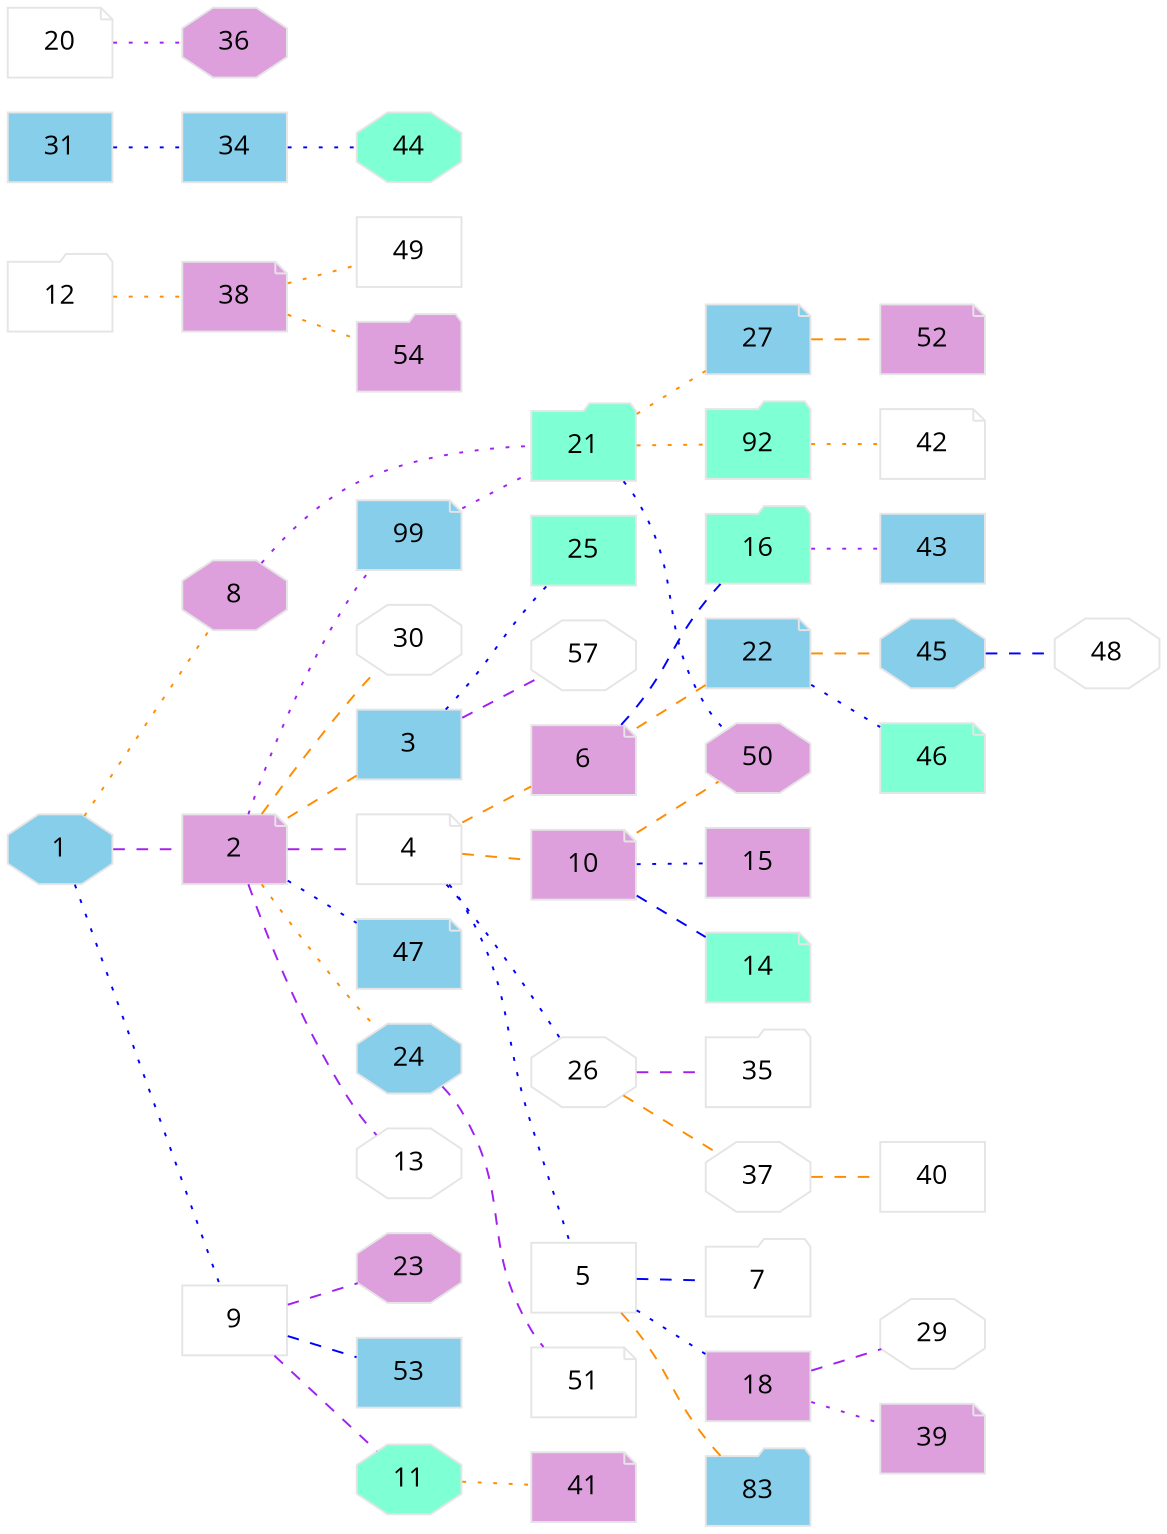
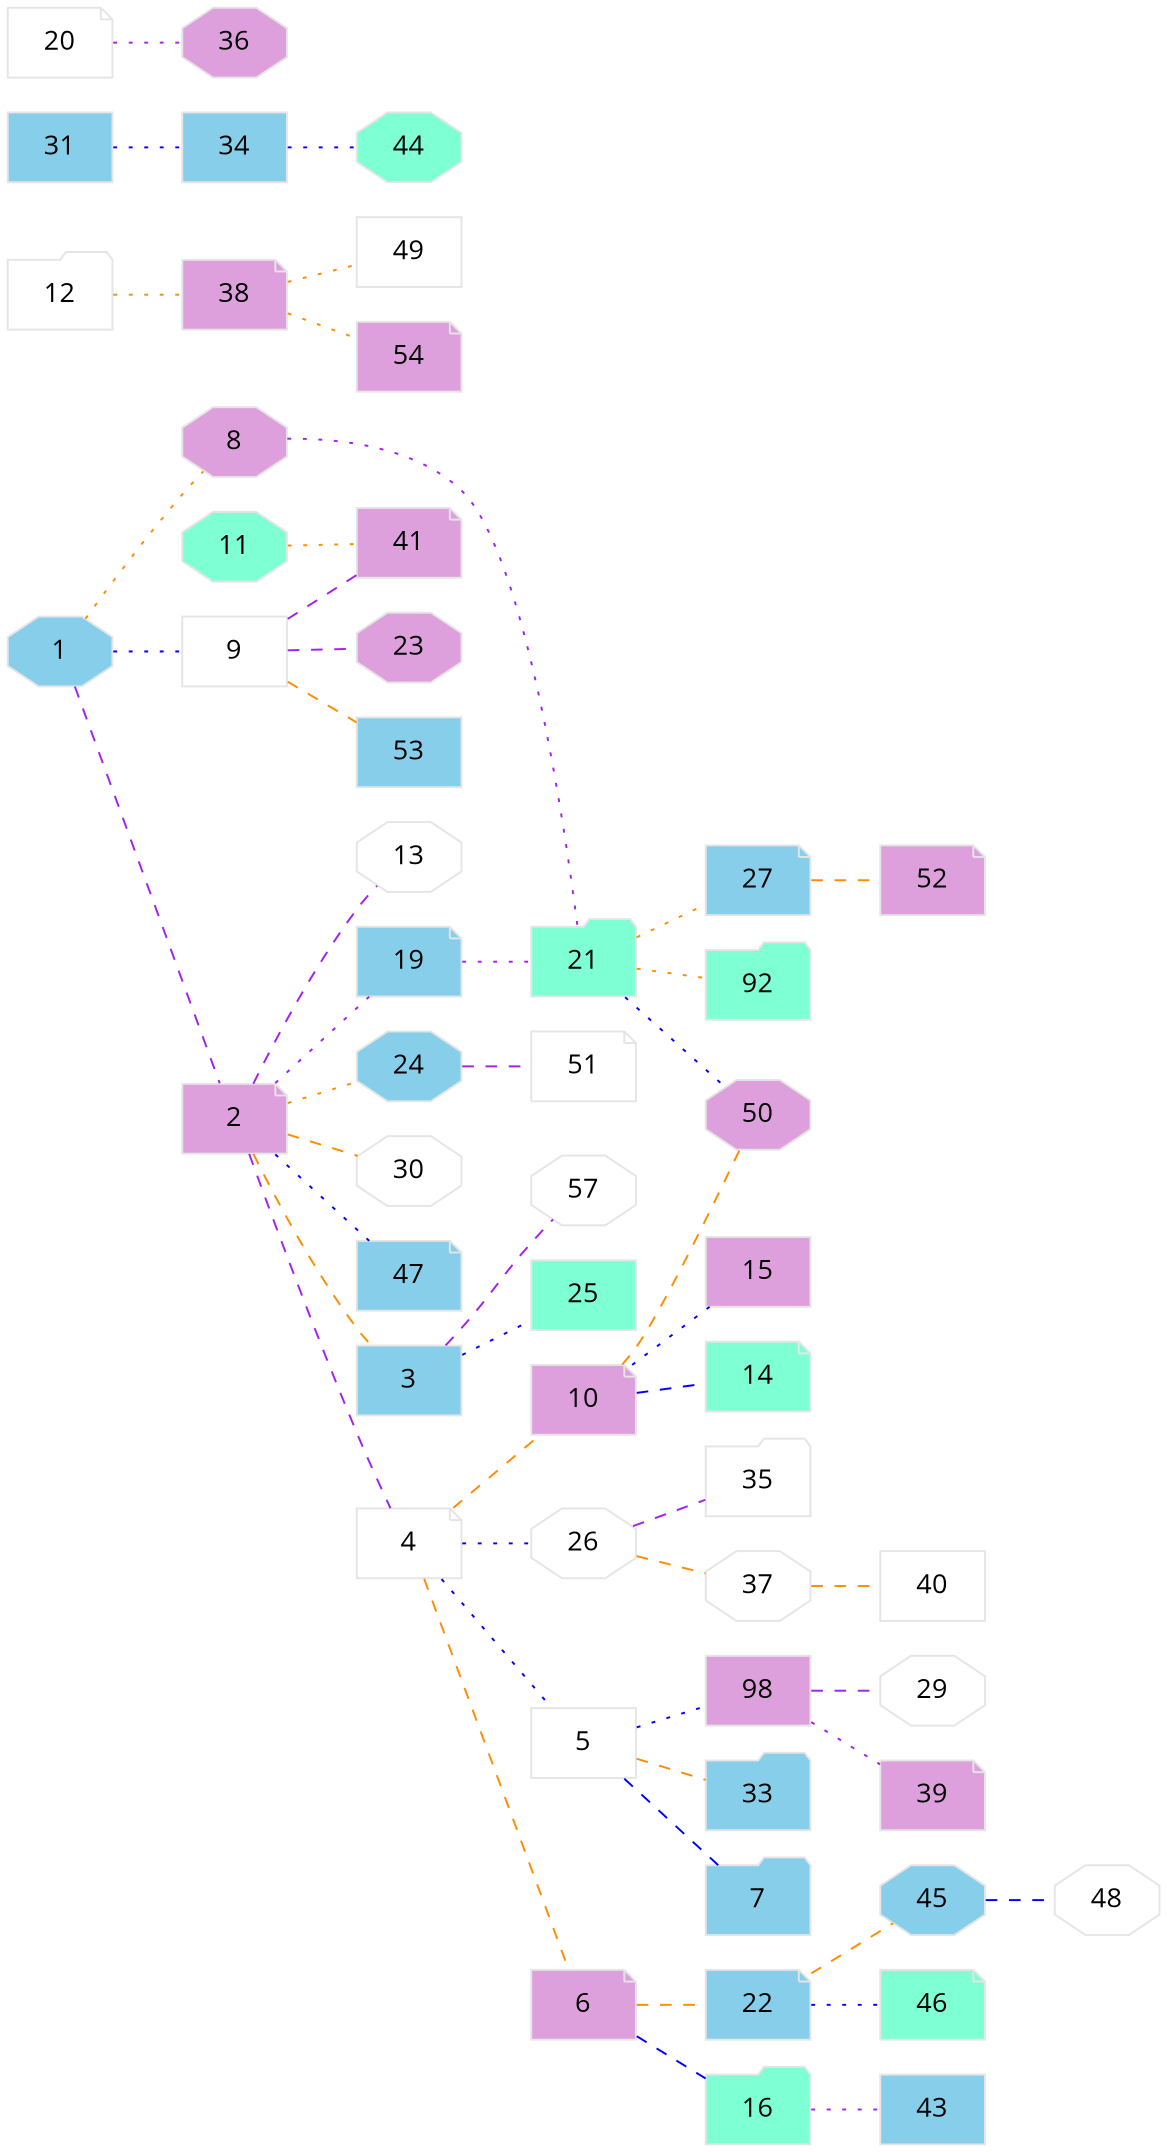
node "54": shape folder -> note
node "42": removed
node "99": label "99" -> "19"
node "7": fillcolor white -> skyblue
edge "9" -- "53": color blue -> darkorange
node "18": label "18" -> "98"
edge "9" -- "11": now "9" -- "41"
node "83": label "83" -> "33"
